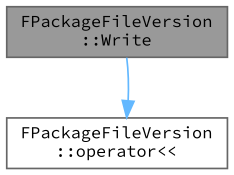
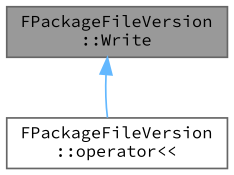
edge "FPackageFileVersion ::Write" -> "FPackageFileVersion ::operator<<": reversed
